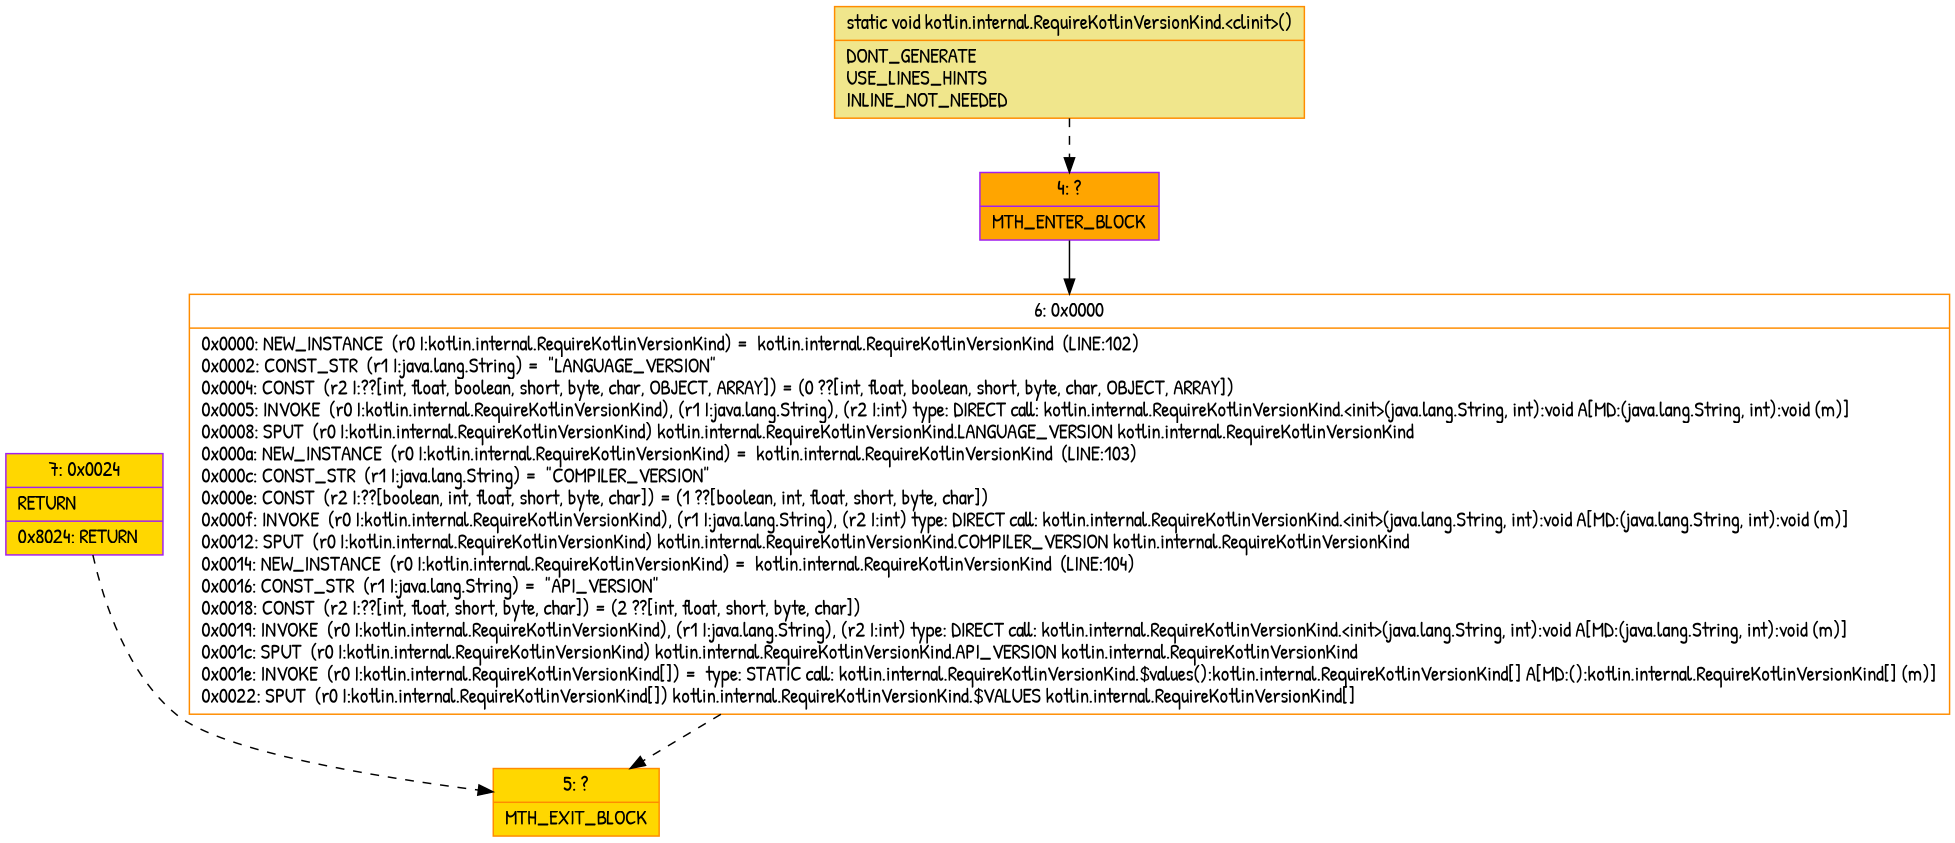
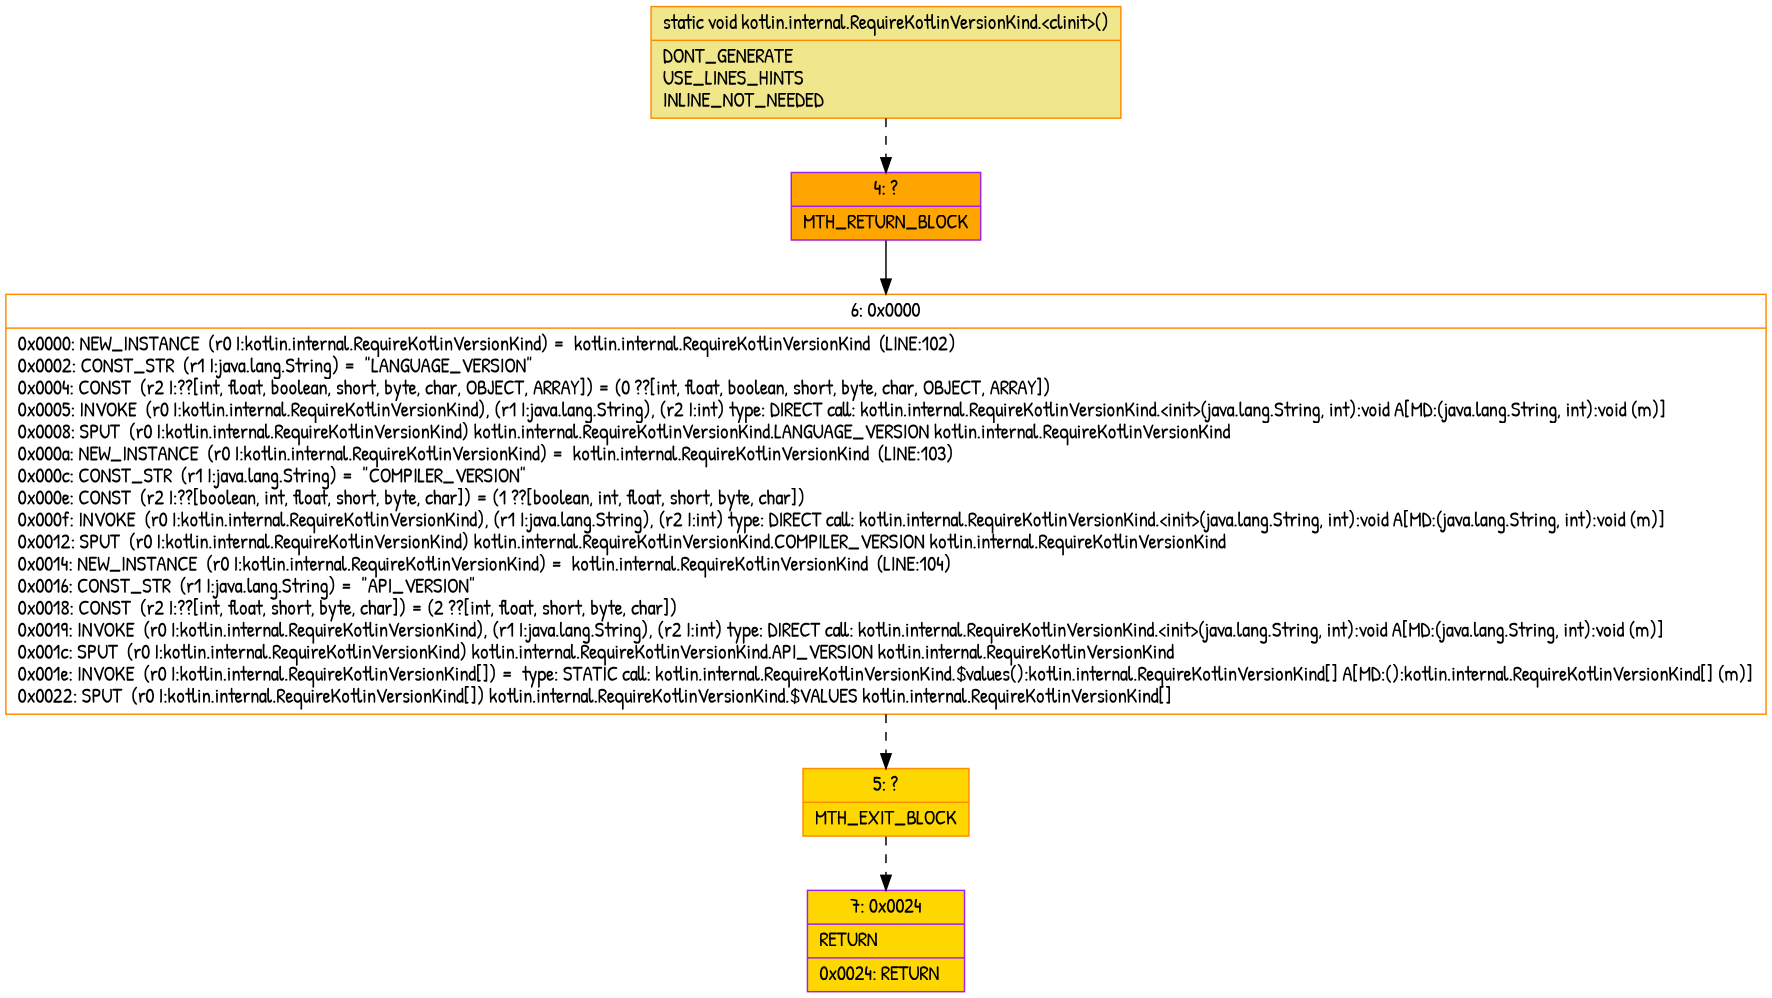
node "4: ?": text "MTH_ENTER_BLOCK" -> "MTH_RETURN_BLOCK"
node "7: 0x0024": text "0x8024: RETURN" -> "0x0024: RETURN"
edge "7: 0x0024" -> "5: ?": reversed
